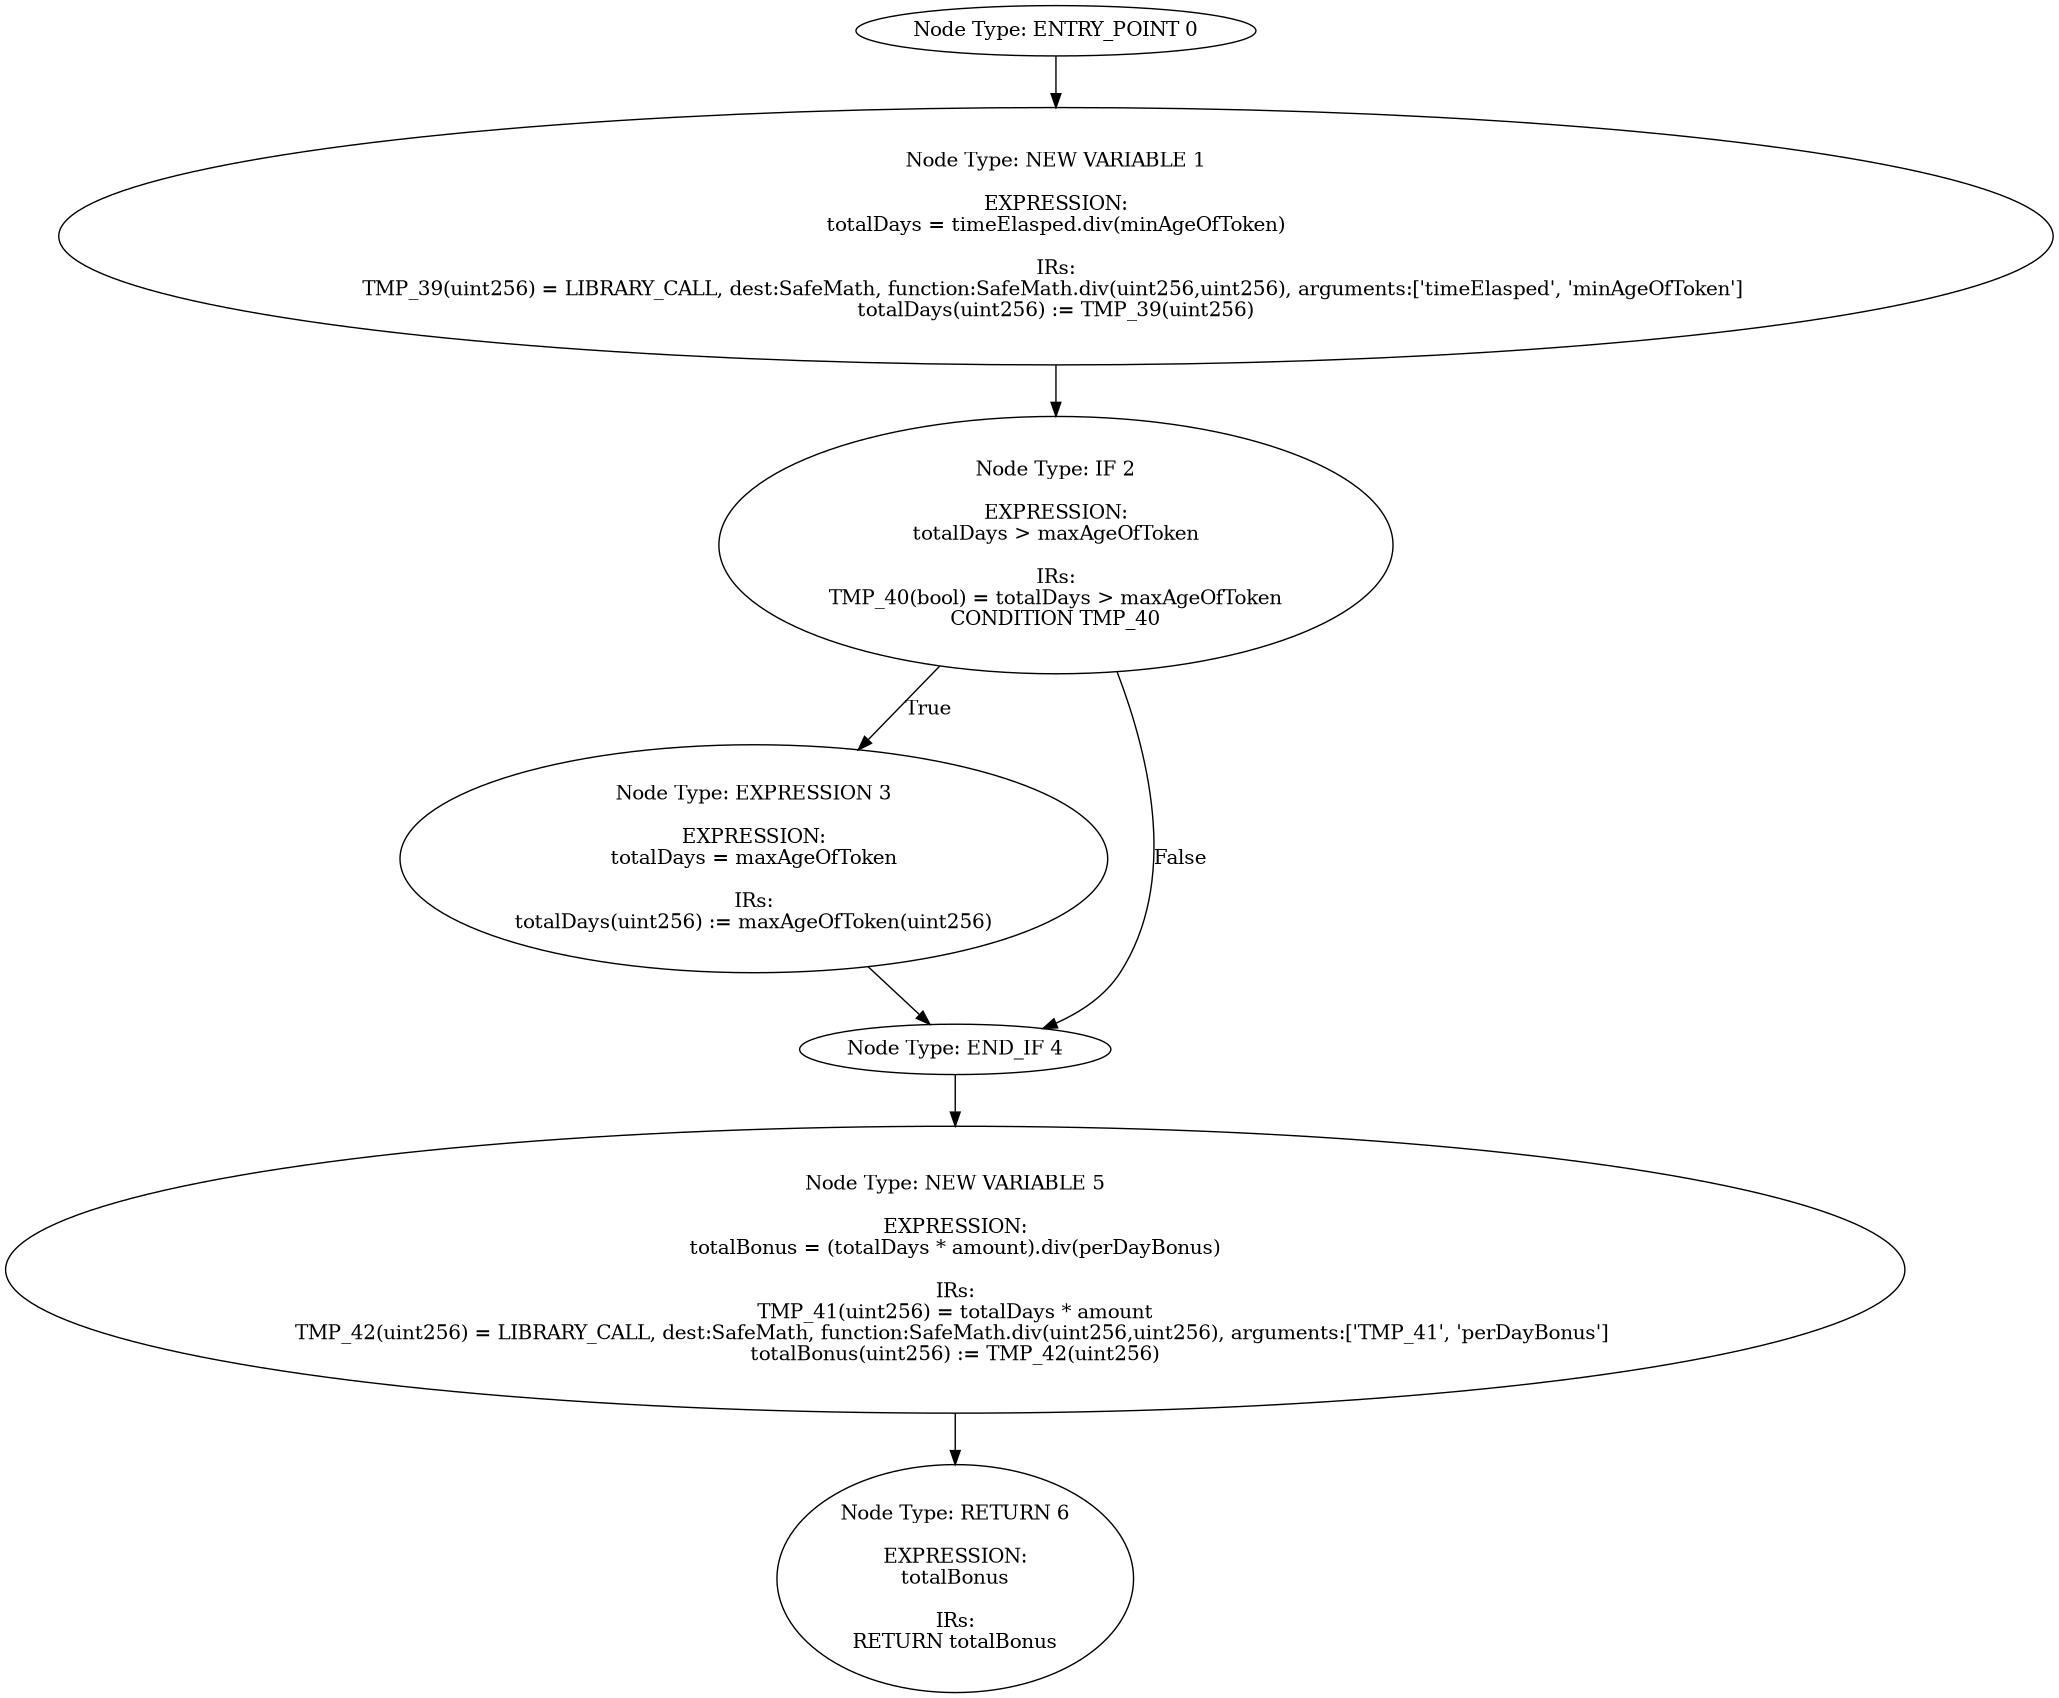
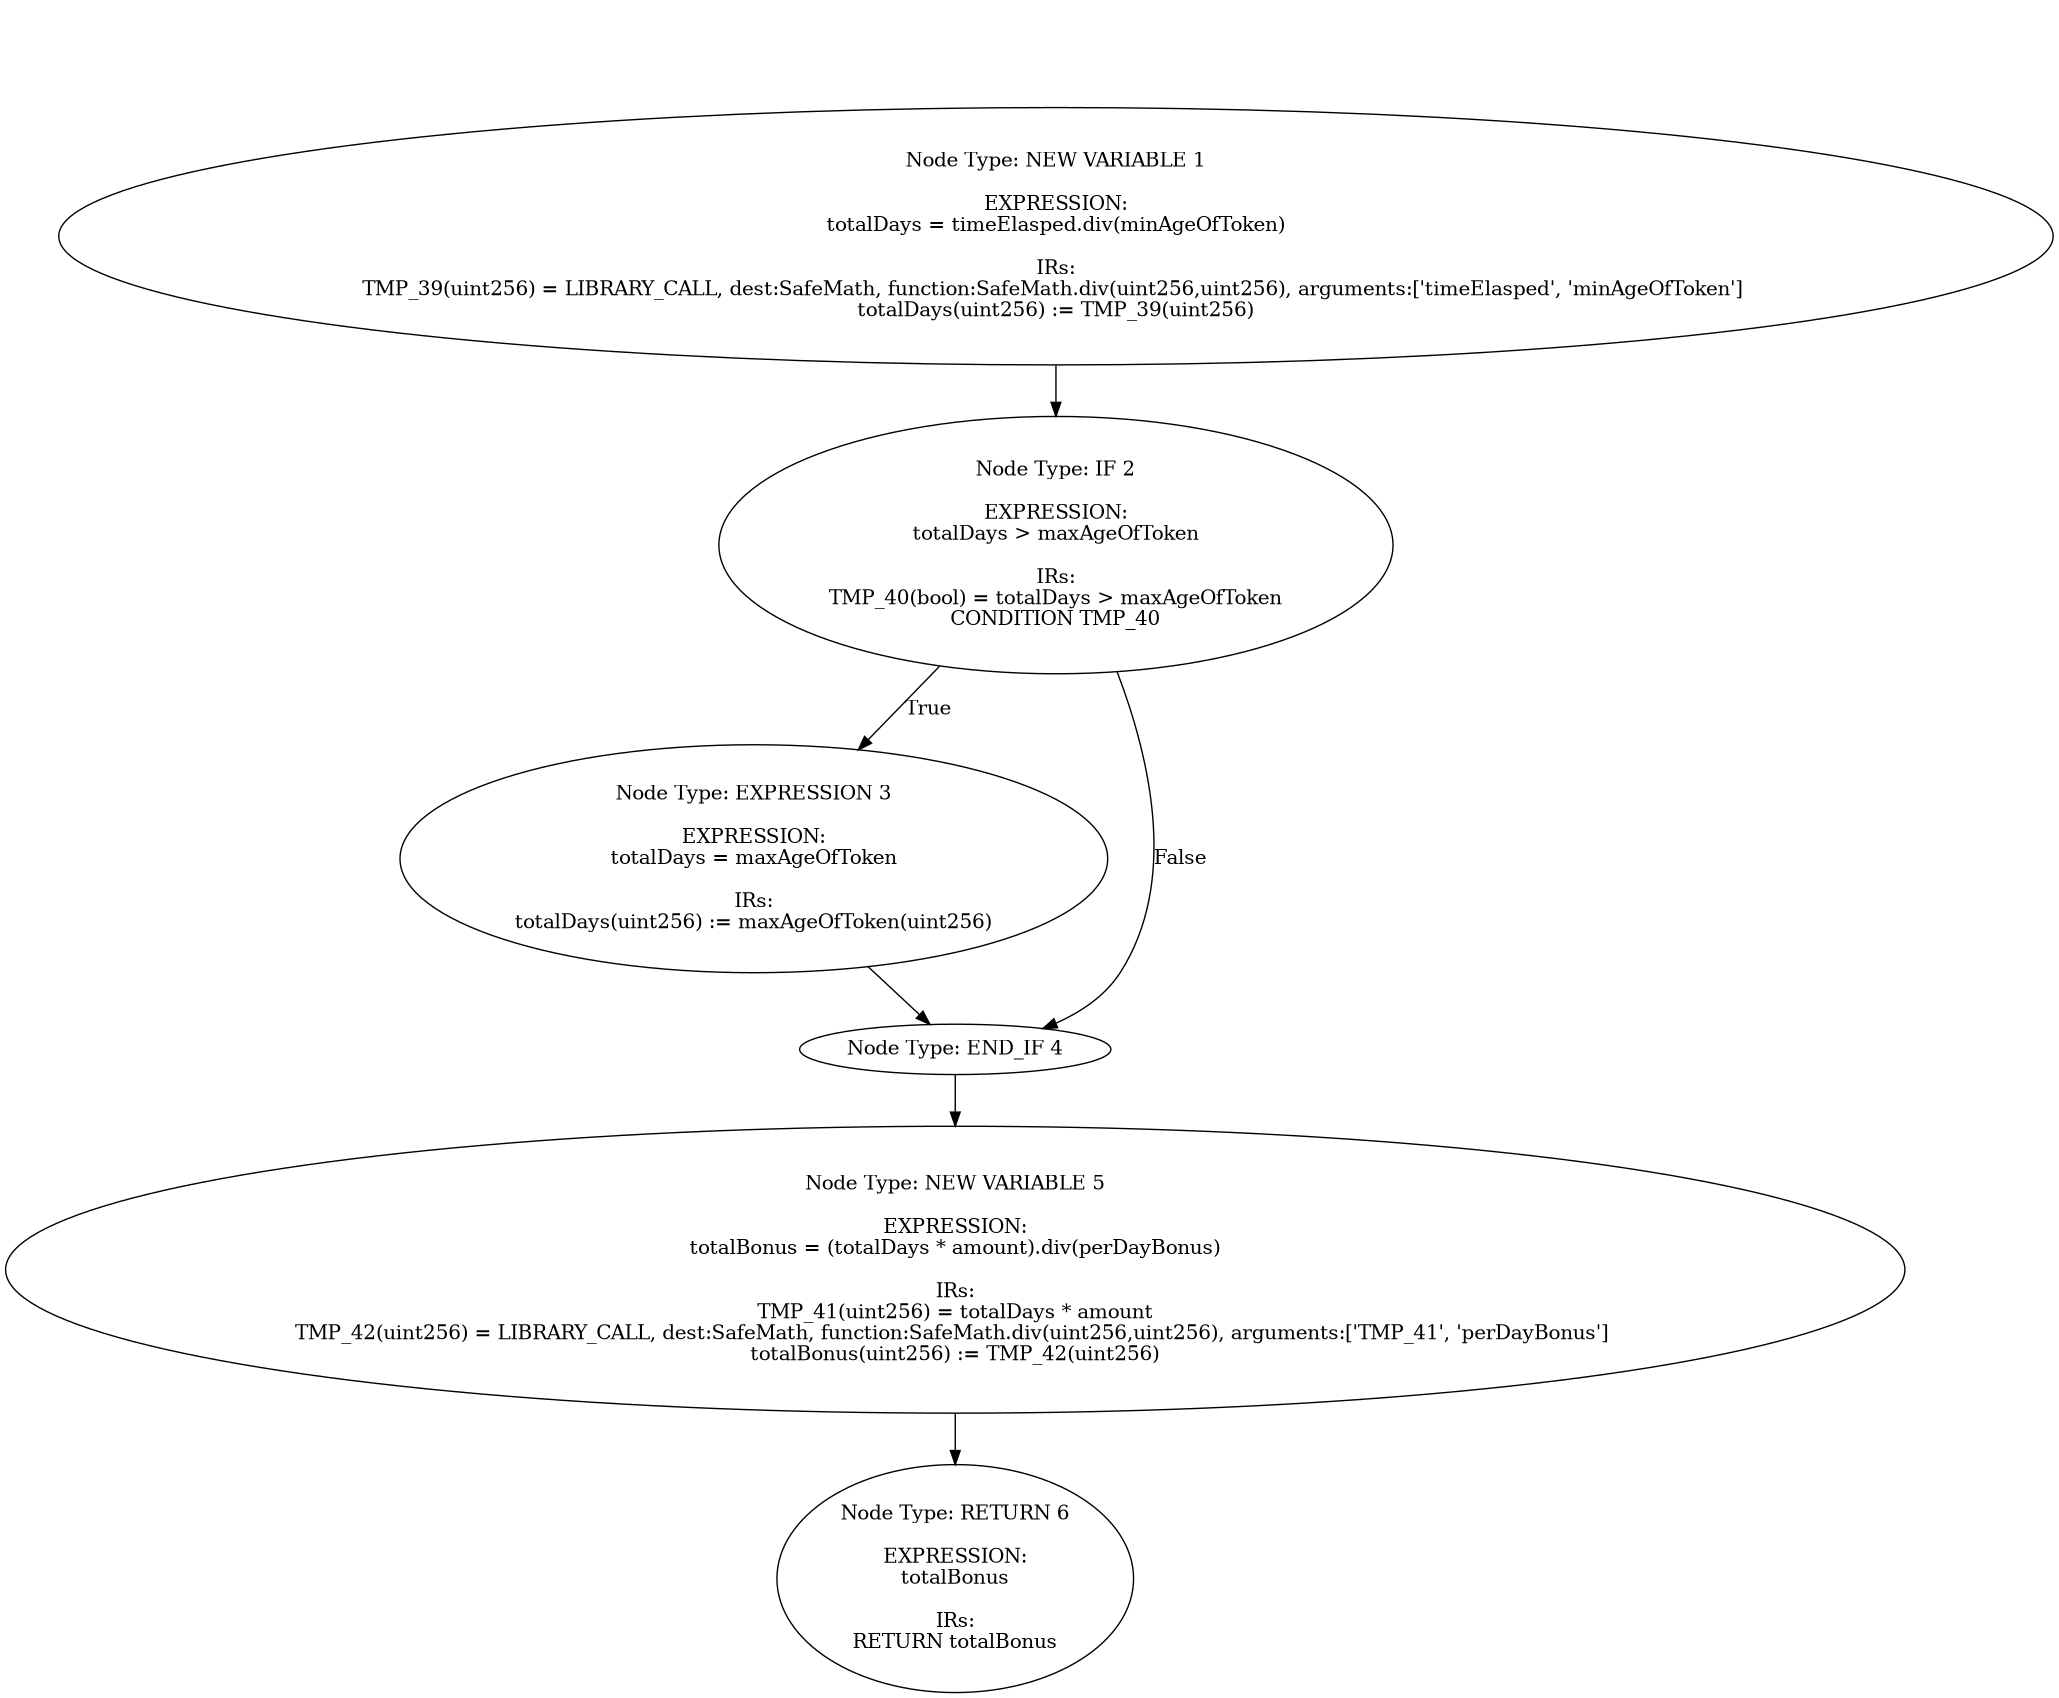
node "Node Type: ENTRY_POINT 0": removed
